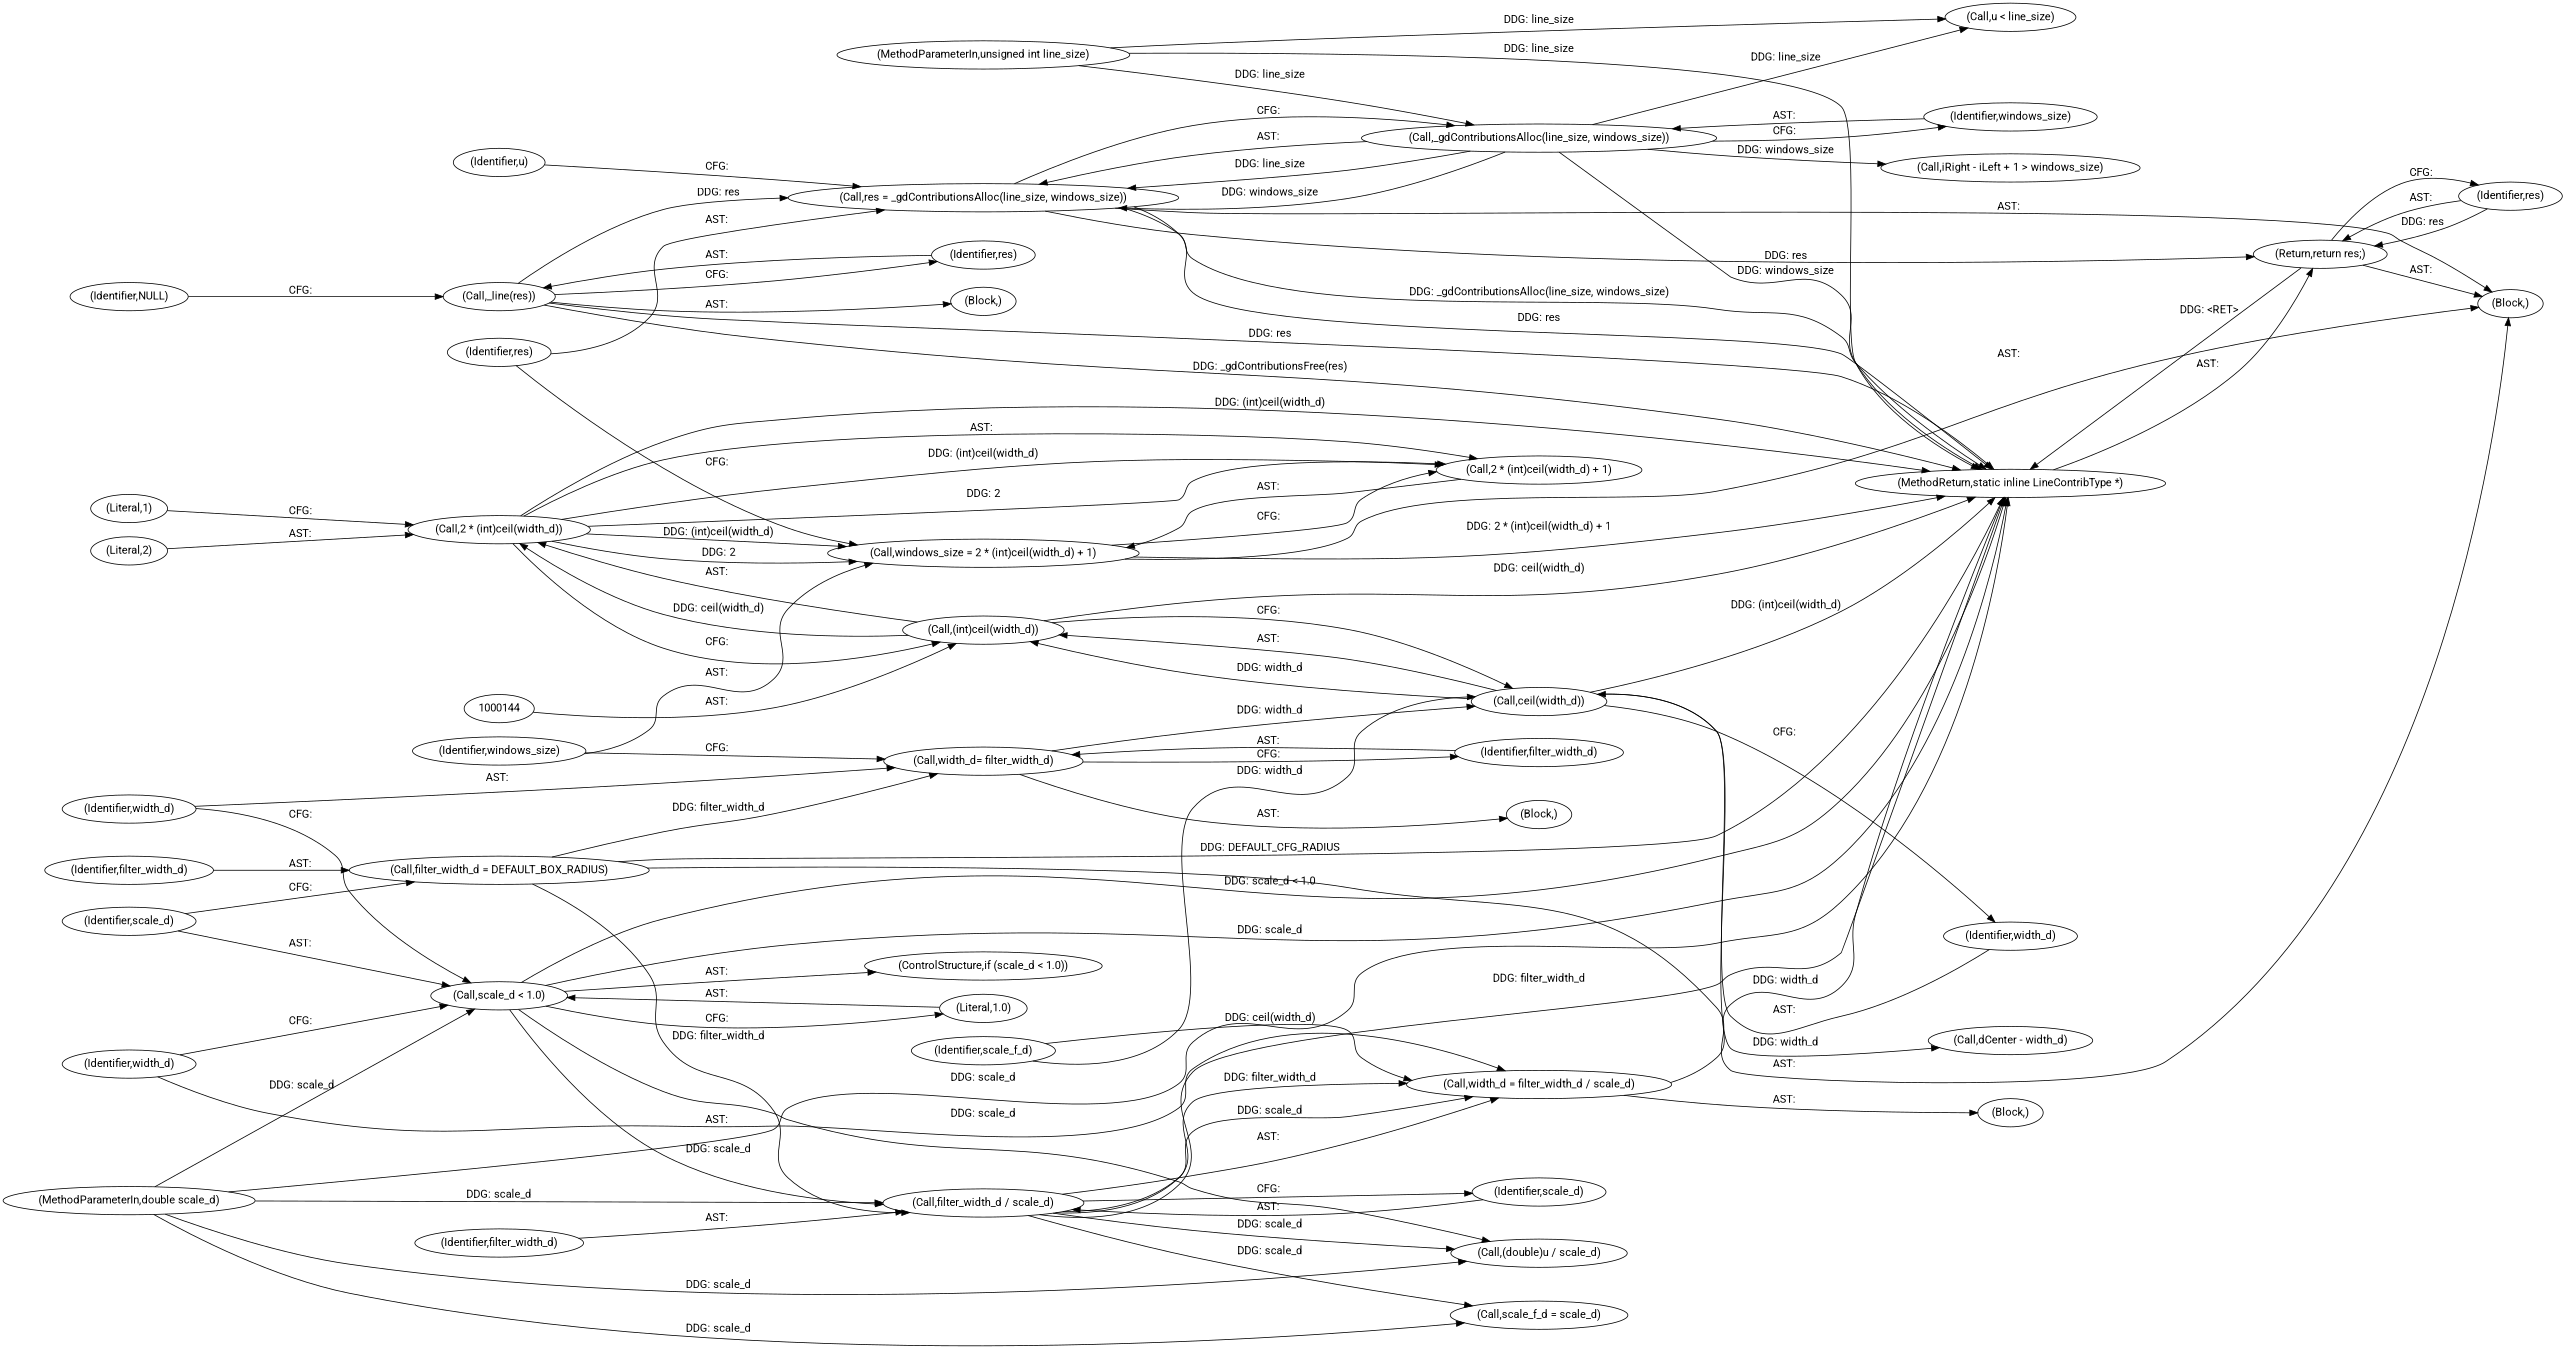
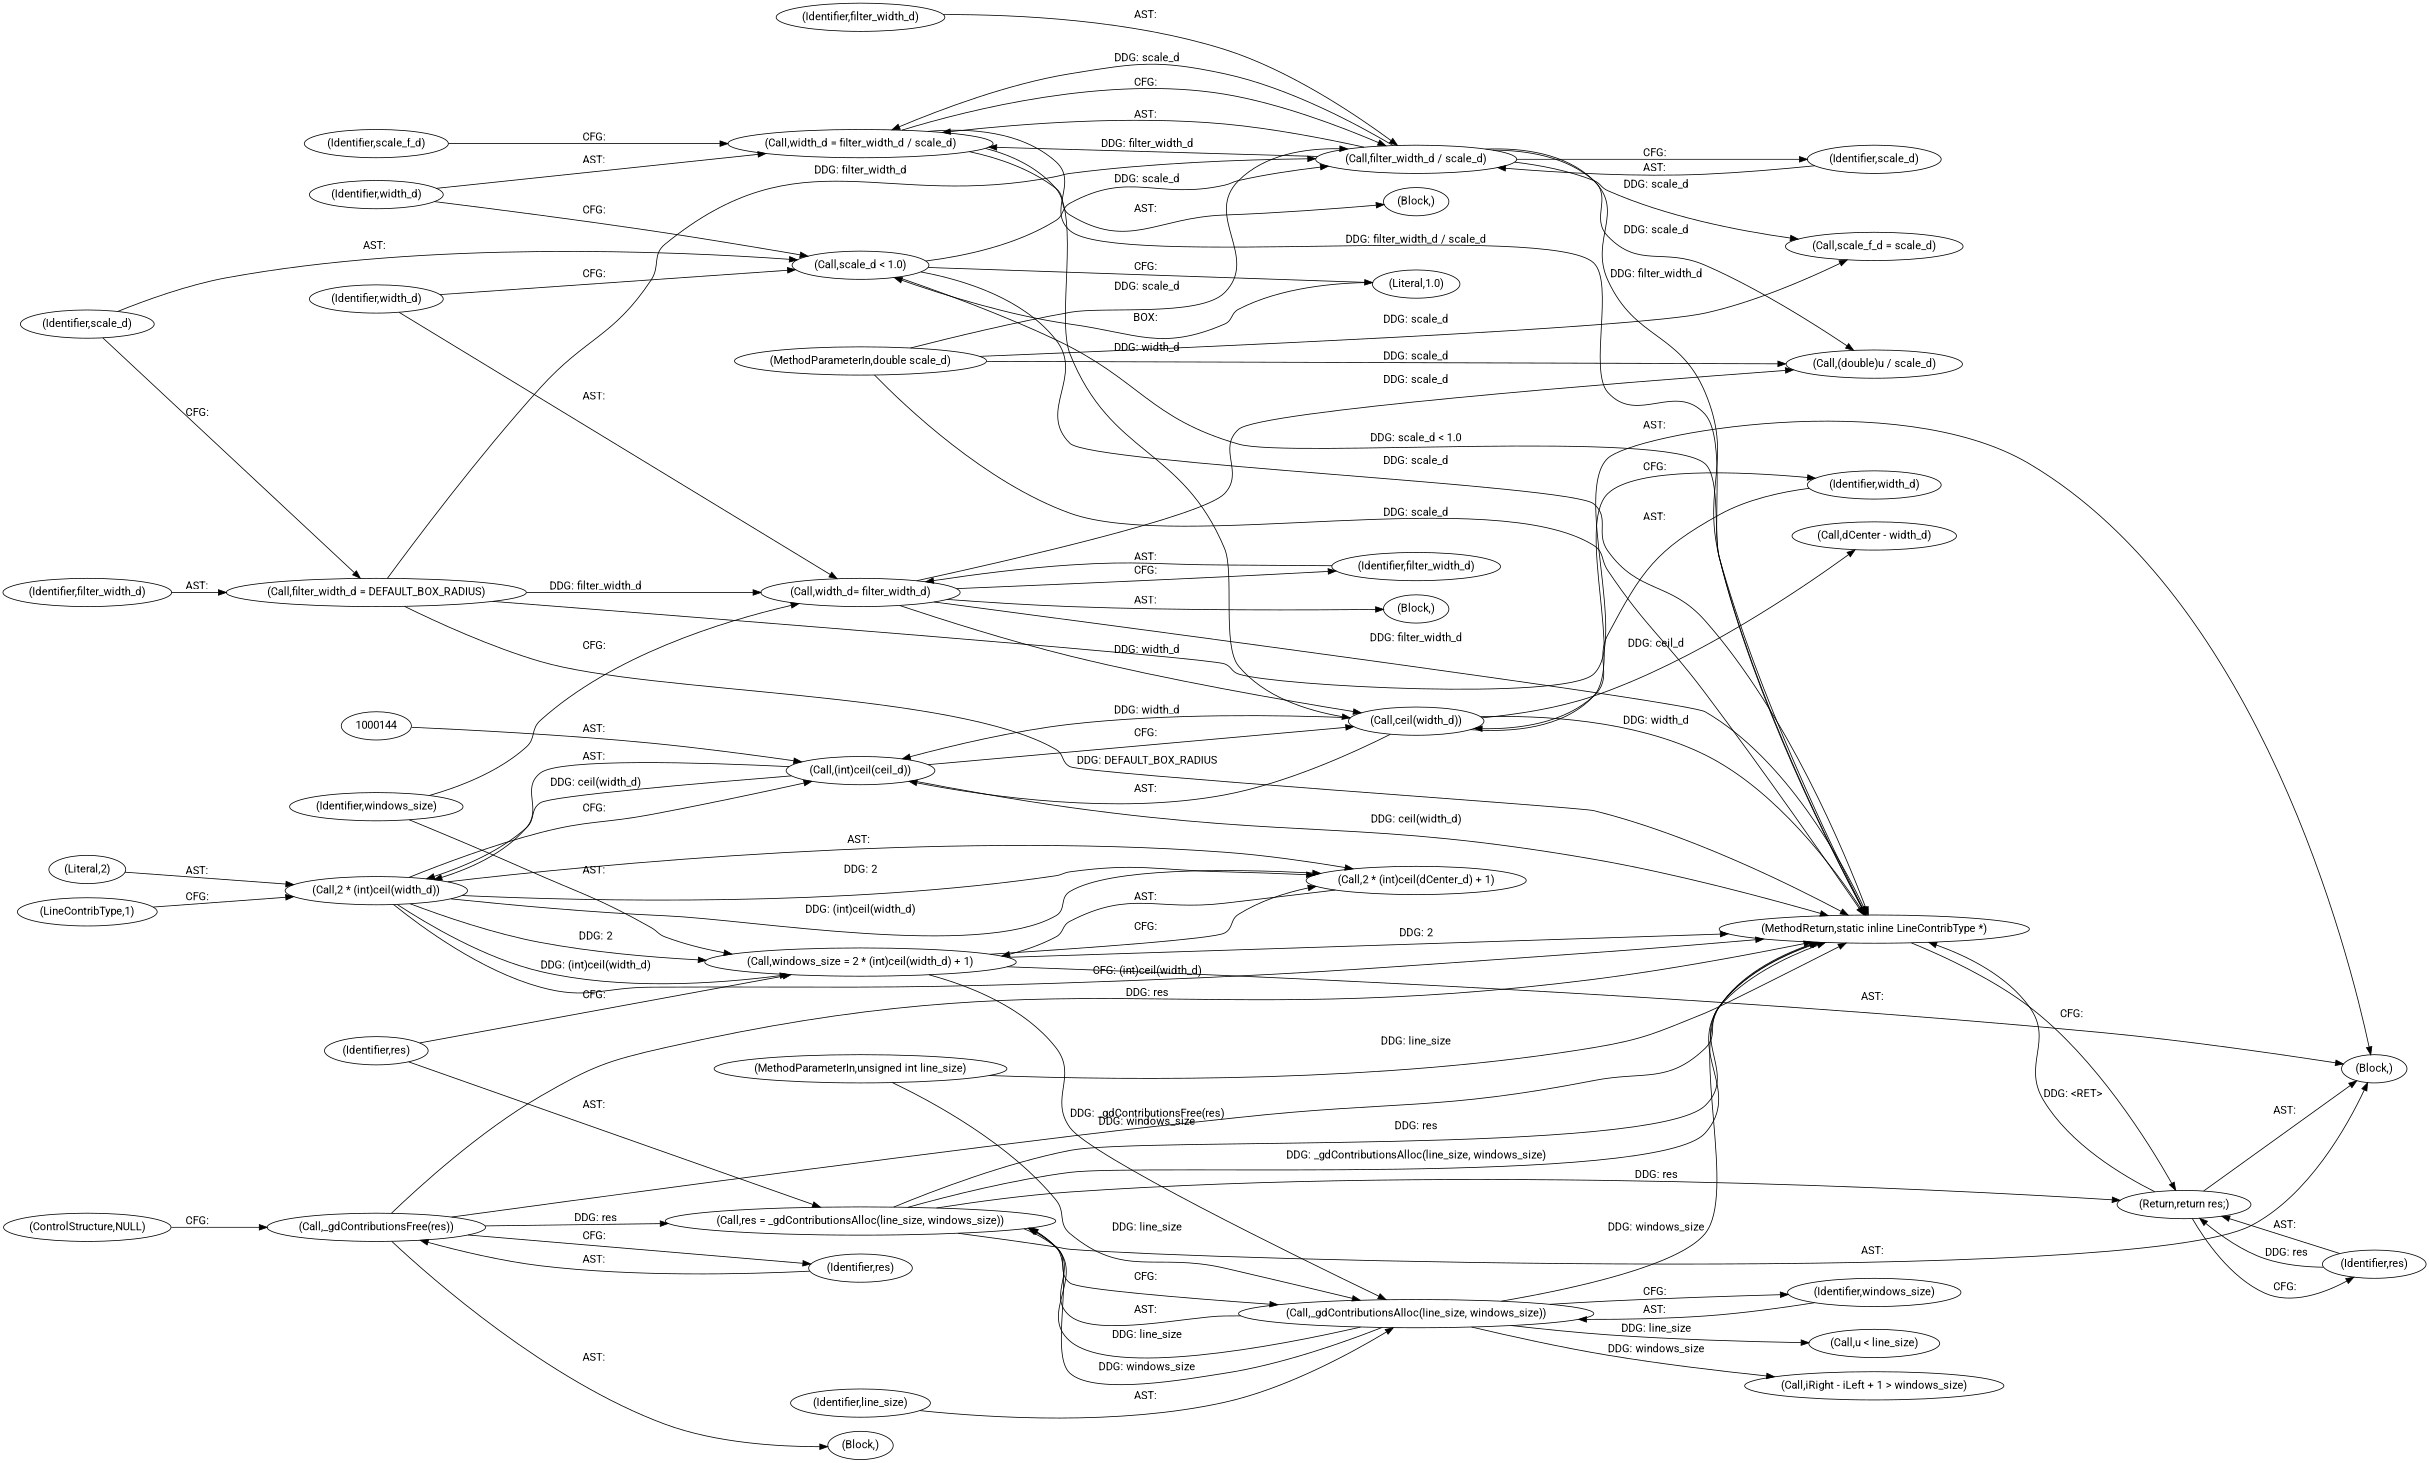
edge "(MethodParameterIn,unsigned int line_size)" -> "(Call,u < line_size)": removed, label "DDG: line_size"
edge "(Call,width_d = filter_width_d / scale_d)" -> "(Call,filter_width_d / scale_d)": added, label "CFG:"
node "(Identifier,u)": removed
node "(Identifier,NULL)": label "(Identifier,NULL)" -> "(ControlStructure,NULL)"
node "(Call,_line(res))": label "(Call,_line(res))" -> "(Call,_gdContributionsFree(res))"
edge "(MethodReturn,static inline LineContribType *)" -> "(Return,return res;)": label "AST: " -> "CFG: "
edge "(Call,2 * (int)ceil(width_d))" -> "(MethodReturn,static inline LineContribType *)": label "DDG: (int)ceil(width_d)" -> "CFG: (int)ceil(width_d)"
node "(Call,2 * (int)ceil(width_d) + 1)": label "(Call,2 * (int)ceil(width_d) + 1)" -> "(Call,2 * (int)ceil(dCenter_d) + 1)"
node "(Literal,1)": label "(Literal,1)" -> "(LineContribType,1)"
edge "(Call,windows_size = 2 * (int)ceil(width_d) + 1)" -> "(MethodReturn,static inline LineContribType *)": label "DDG: 2 * (int)ceil(width_d) + 1" -> "DDG: 2"
edge "(Call,ceil(width_d))" -> "(MethodReturn,static inline LineContribType *)": label "DDG: (int)ceil(width_d)" -> "DDG: width_d"
node "(Call,(int)ceil(width_d))": label "(Call,(int)ceil(width_d))" -> "(Call,(int)ceil(ceil_d))"
edge "(Call,width_d= filter_width_d)" -> "(MethodReturn,static inline LineContribType *)": added, label "DDG: filter_width_d"
edge "(Identifier,scale_f_d)" -> "(Call,ceil(width_d))": now "(Call,width_d = filter_width_d / scale_d)" -> "(Call,ceil(width_d))"
edge "(Call,filter_width_d = DEFAULT_BOX_RADIUS)" -> "(MethodReturn,static inline LineContribType *)": label "DDG: DEFAULT_CFG_RADIUS" -> "DDG: DEFAULT_BOX_RADIUS"
node "(ControlStructure,if (scale_d < 1.0))": removed
edge "(Call,width_d = filter_width_d / scale_d)" -> "(MethodReturn,static inline LineContribType *)": label "DDG: width_d" -> "DDG: filter_width_d / scale_d"
edge "(Literal,1.0)" -> "(Call,scale_d < 1.0)": label "AST: " -> "BOX: "
edge "(Identifier,scale_f_d)" -> "(Call,width_d = filter_width_d / scale_d)": label "DDG: ceil(width_d)" -> "CFG: "
edge "(Call,ceil(width_d))" -> "(Call,dCenter - width_d)": label "DDG: width_d" -> "DDG: ceil_d"
edge "(MethodParameterIn,double scale_d)" -> "(Call,scale_d < 1.0)": removed, label "DDG: scale_d"
edge "(Call,scale_d < 1.0)" -> "(Call,(double)u / scale_d)": now "(Call,width_d= filter_width_d)" -> "(Call,(double)u / scale_d)"
edge "(Call,windows_size = 2 * (int)ceil(width_d) + 1)" -> "(Call,_gdContributionsAlloc(line_size, windows_size))": added, label "DDG: windows_size"
node "(Identifier,line_size)": added
